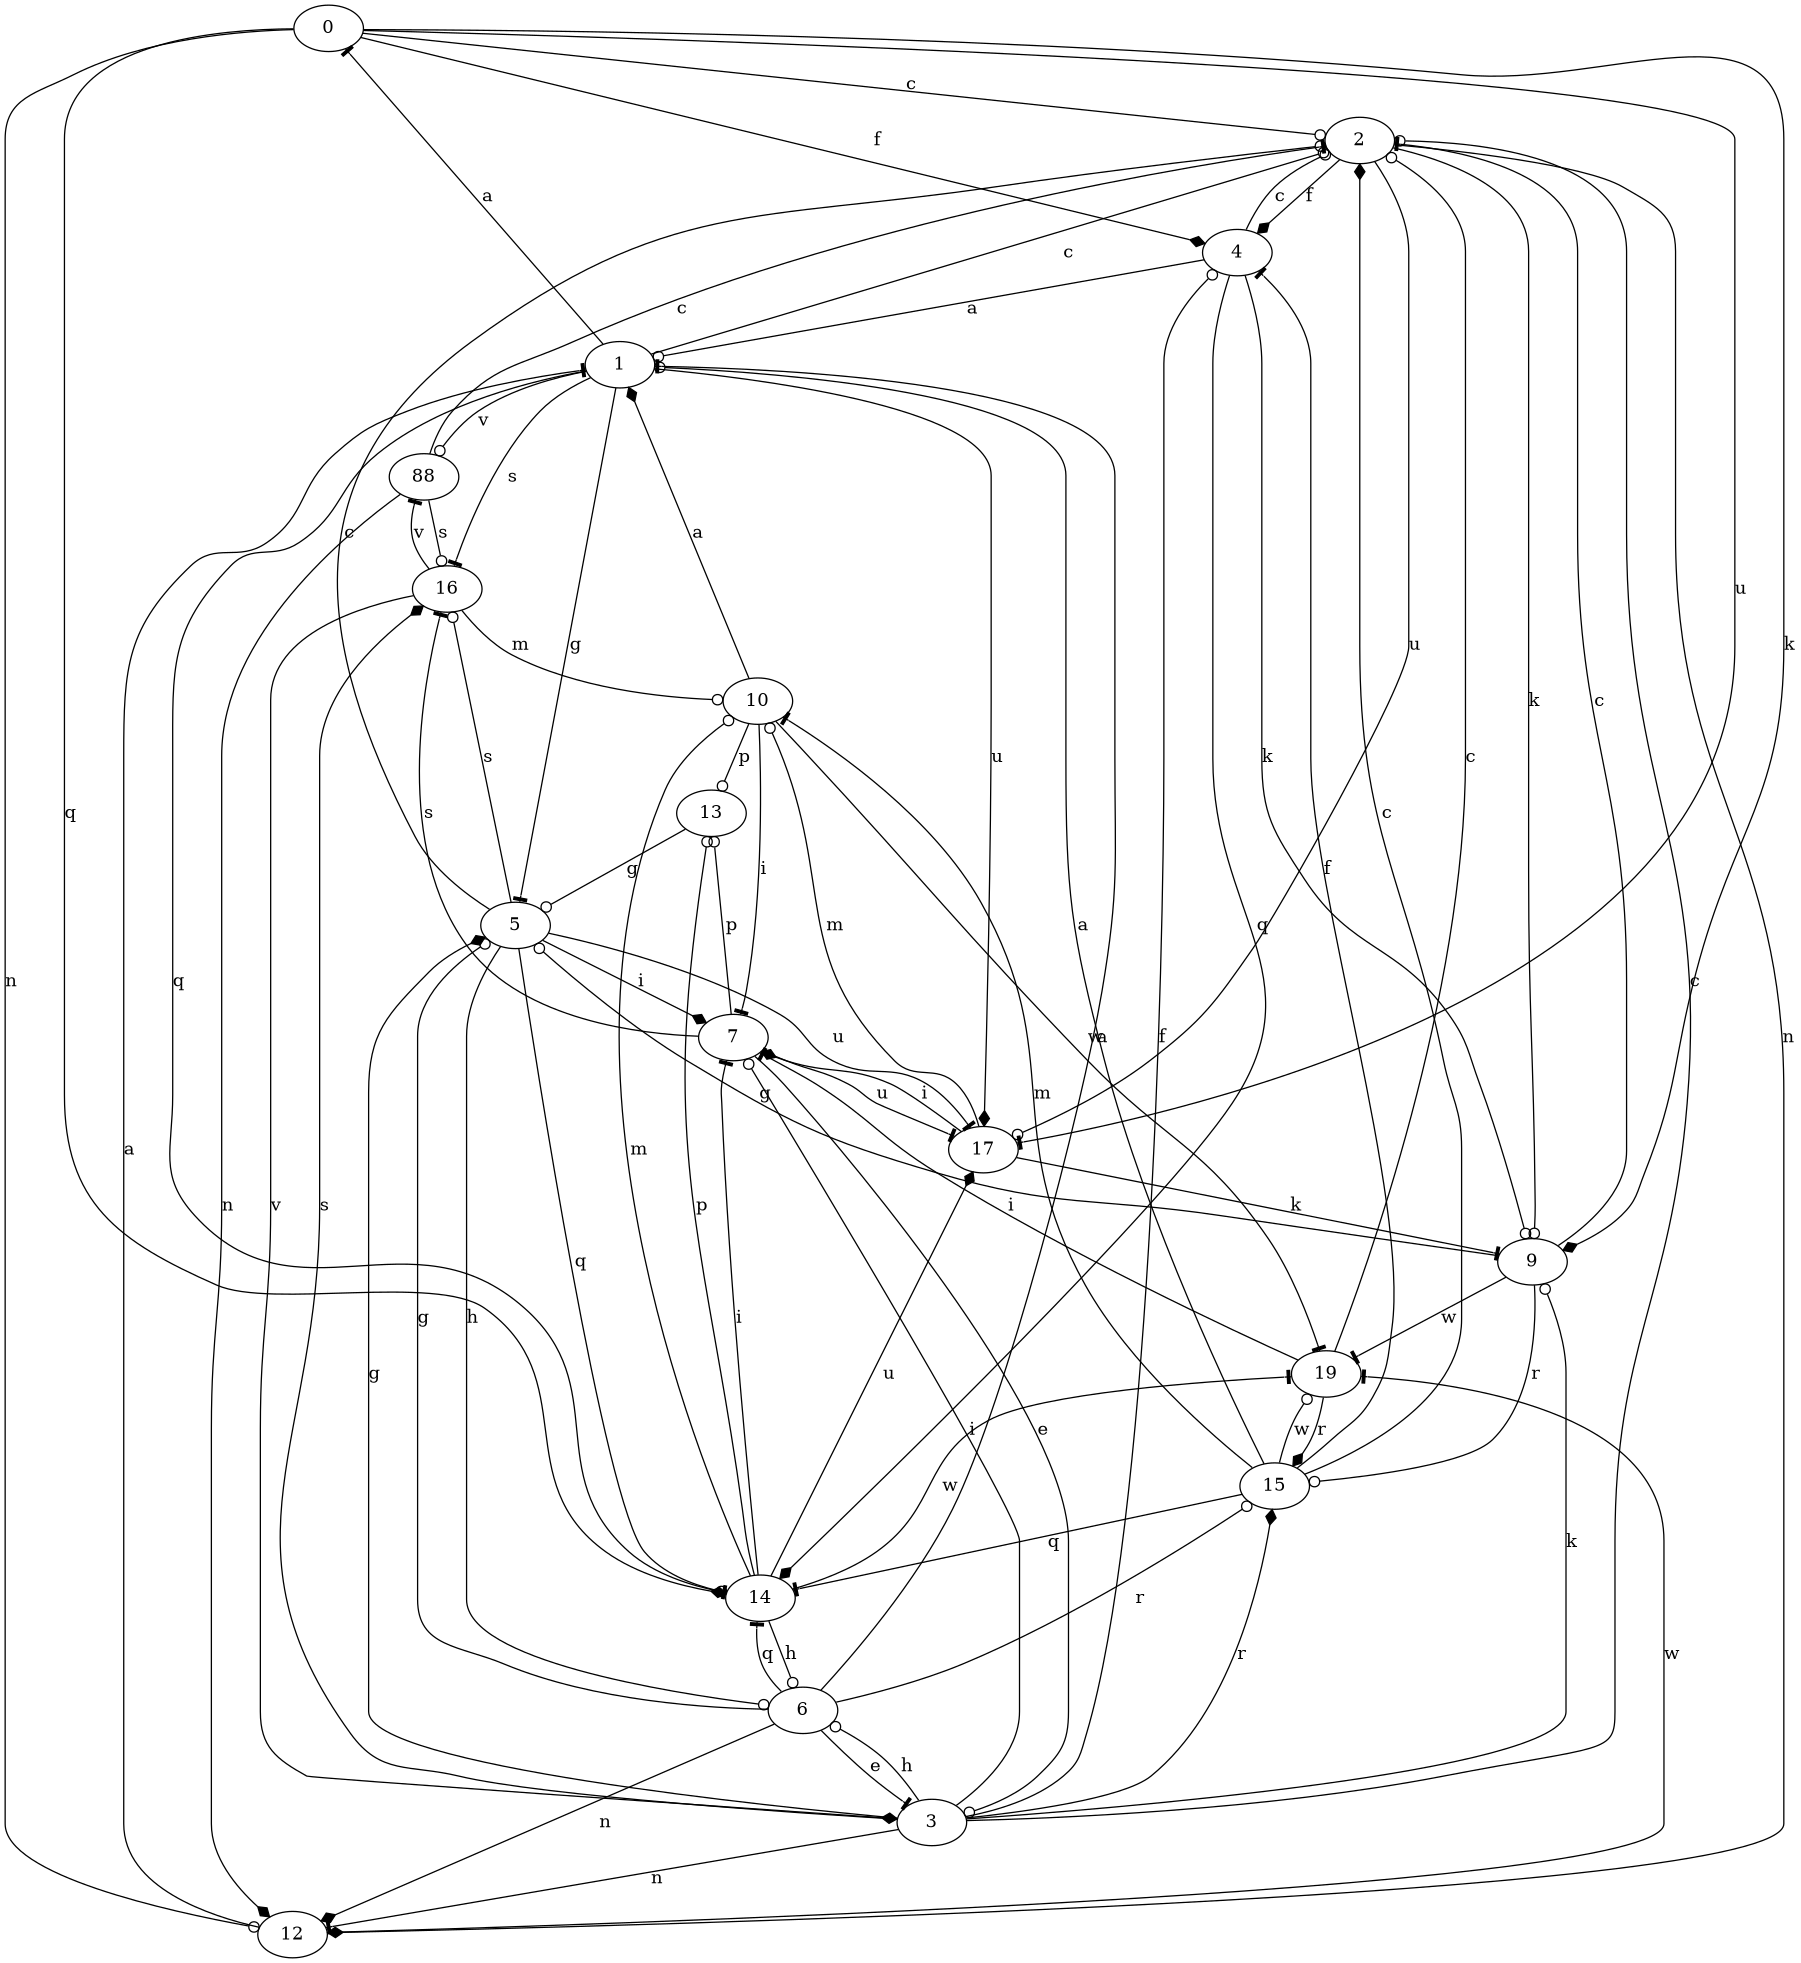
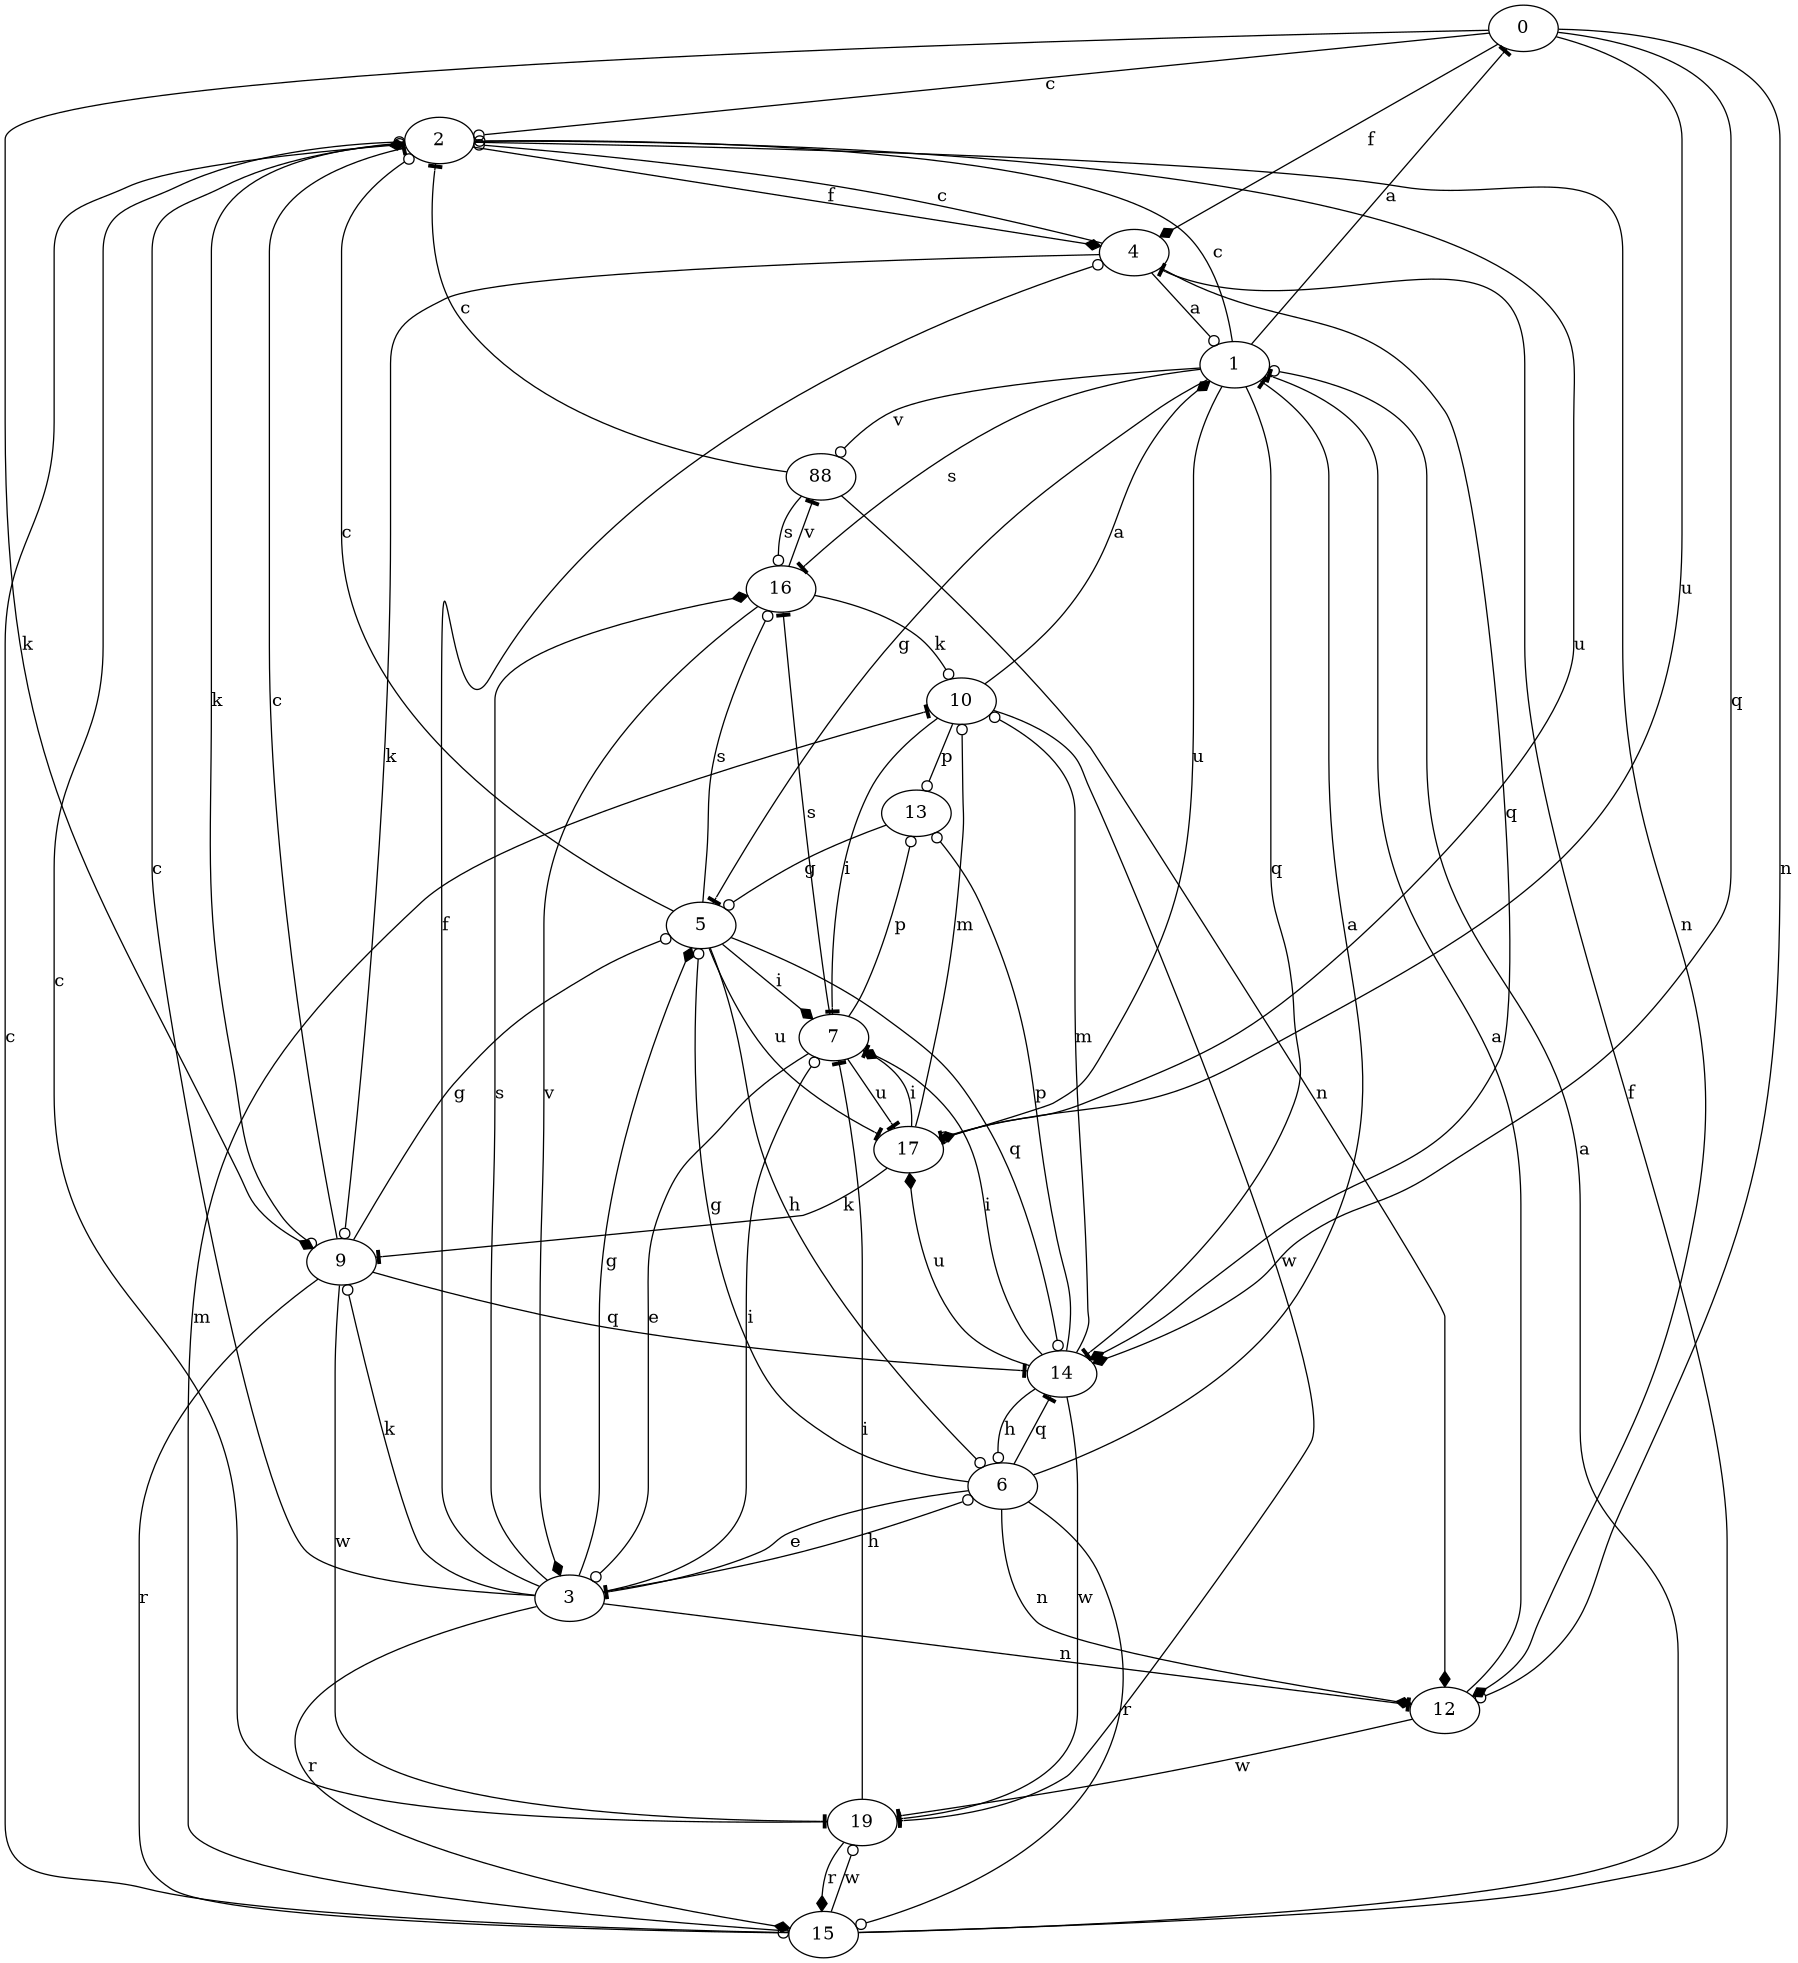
edge "16" -> "10": label "m" -> "k"
edge "15" -> "14": now "9" -> "14"
